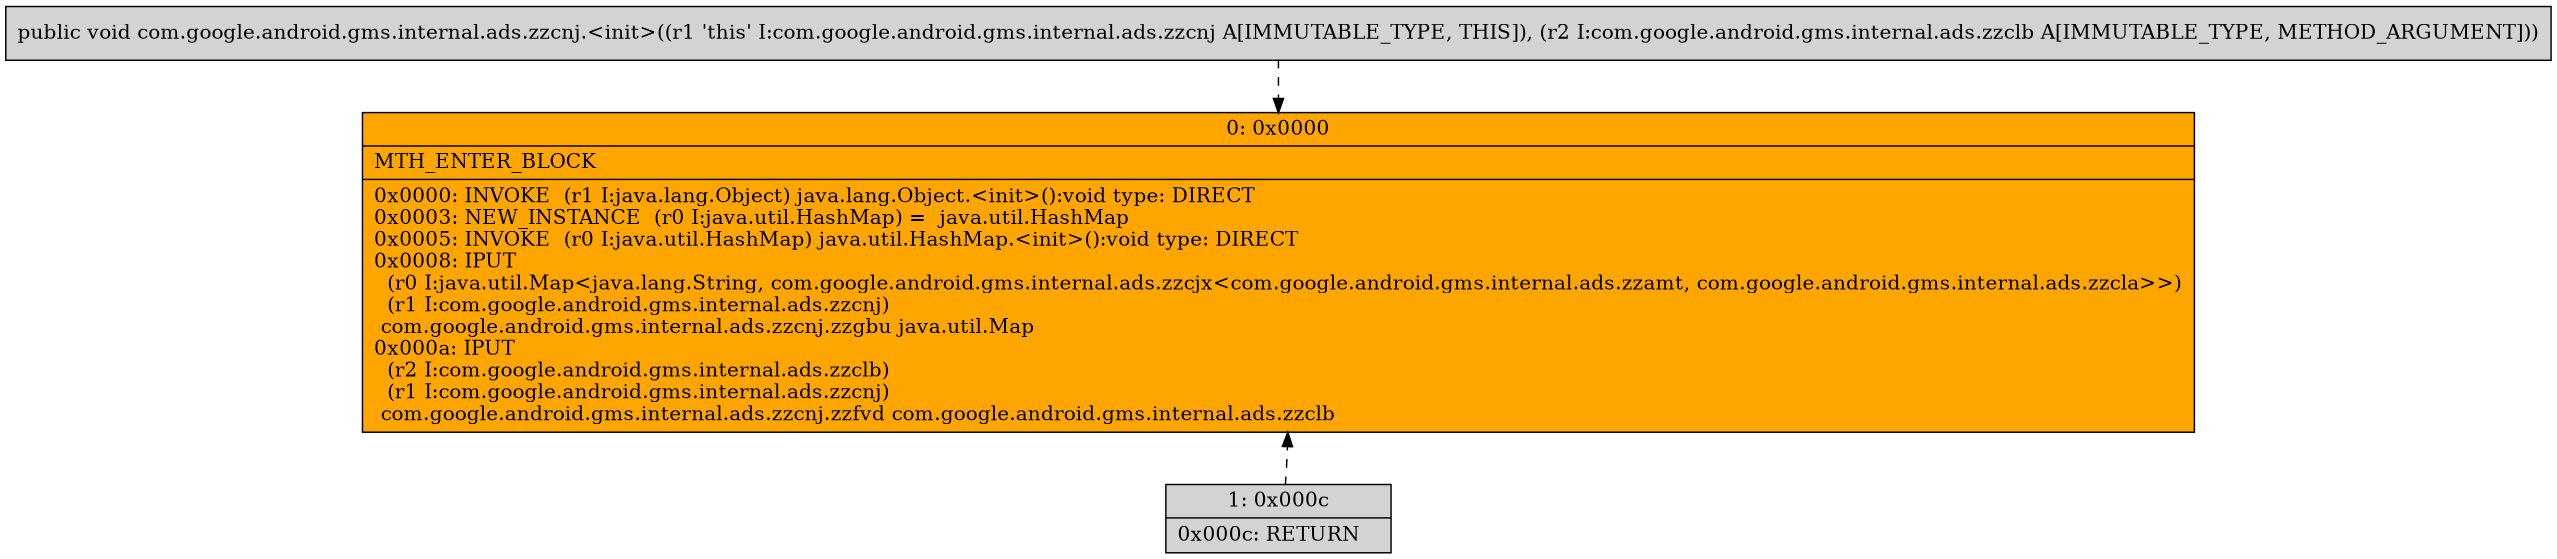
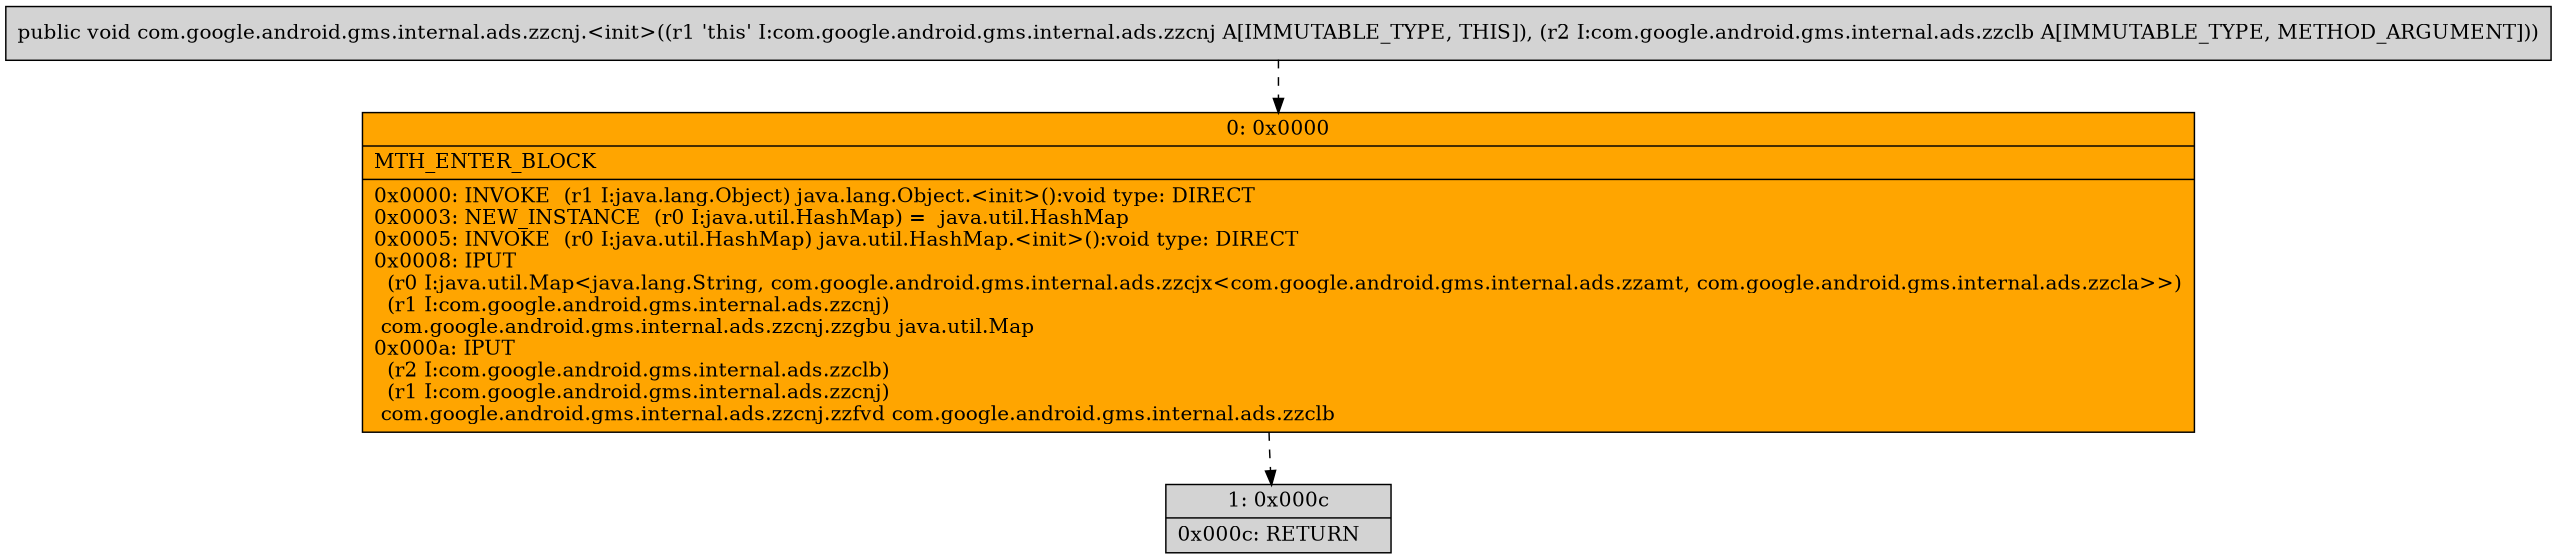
edge "1: 0x000c" -> "0: 0x0000": reversed
